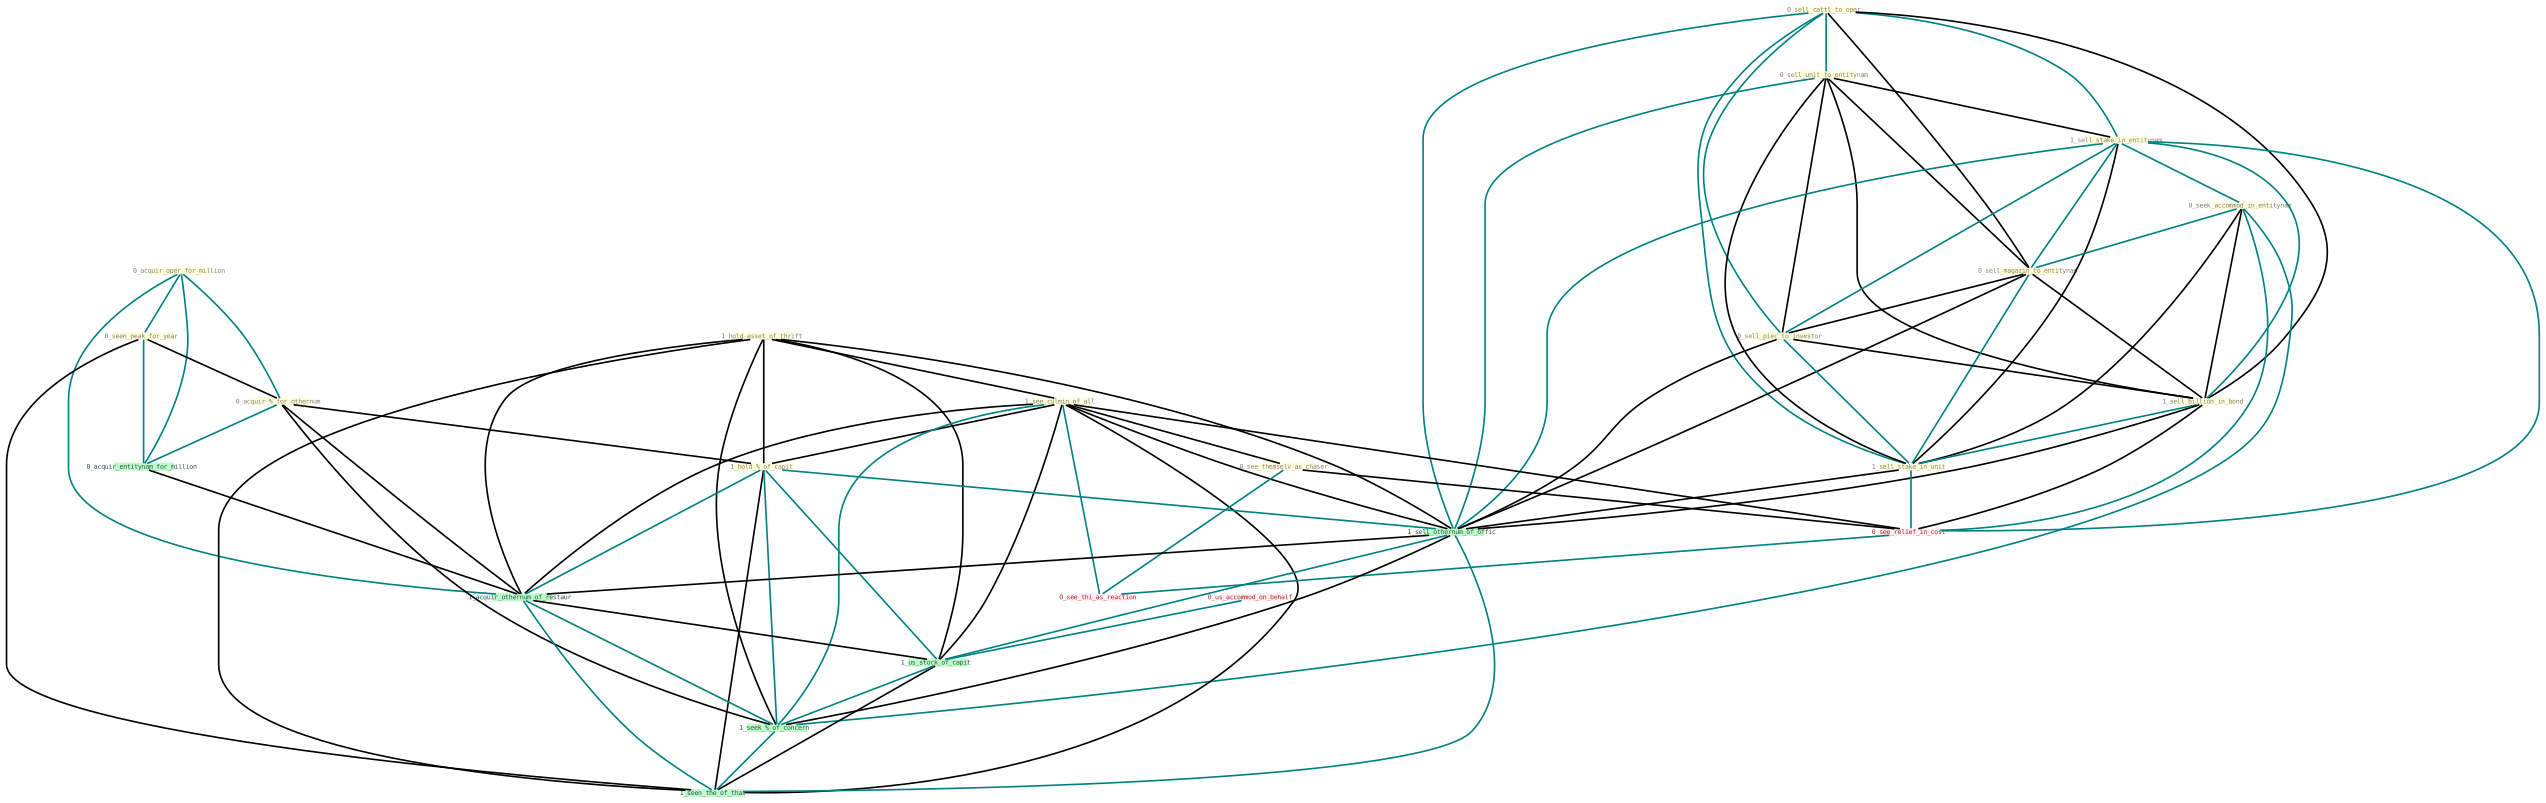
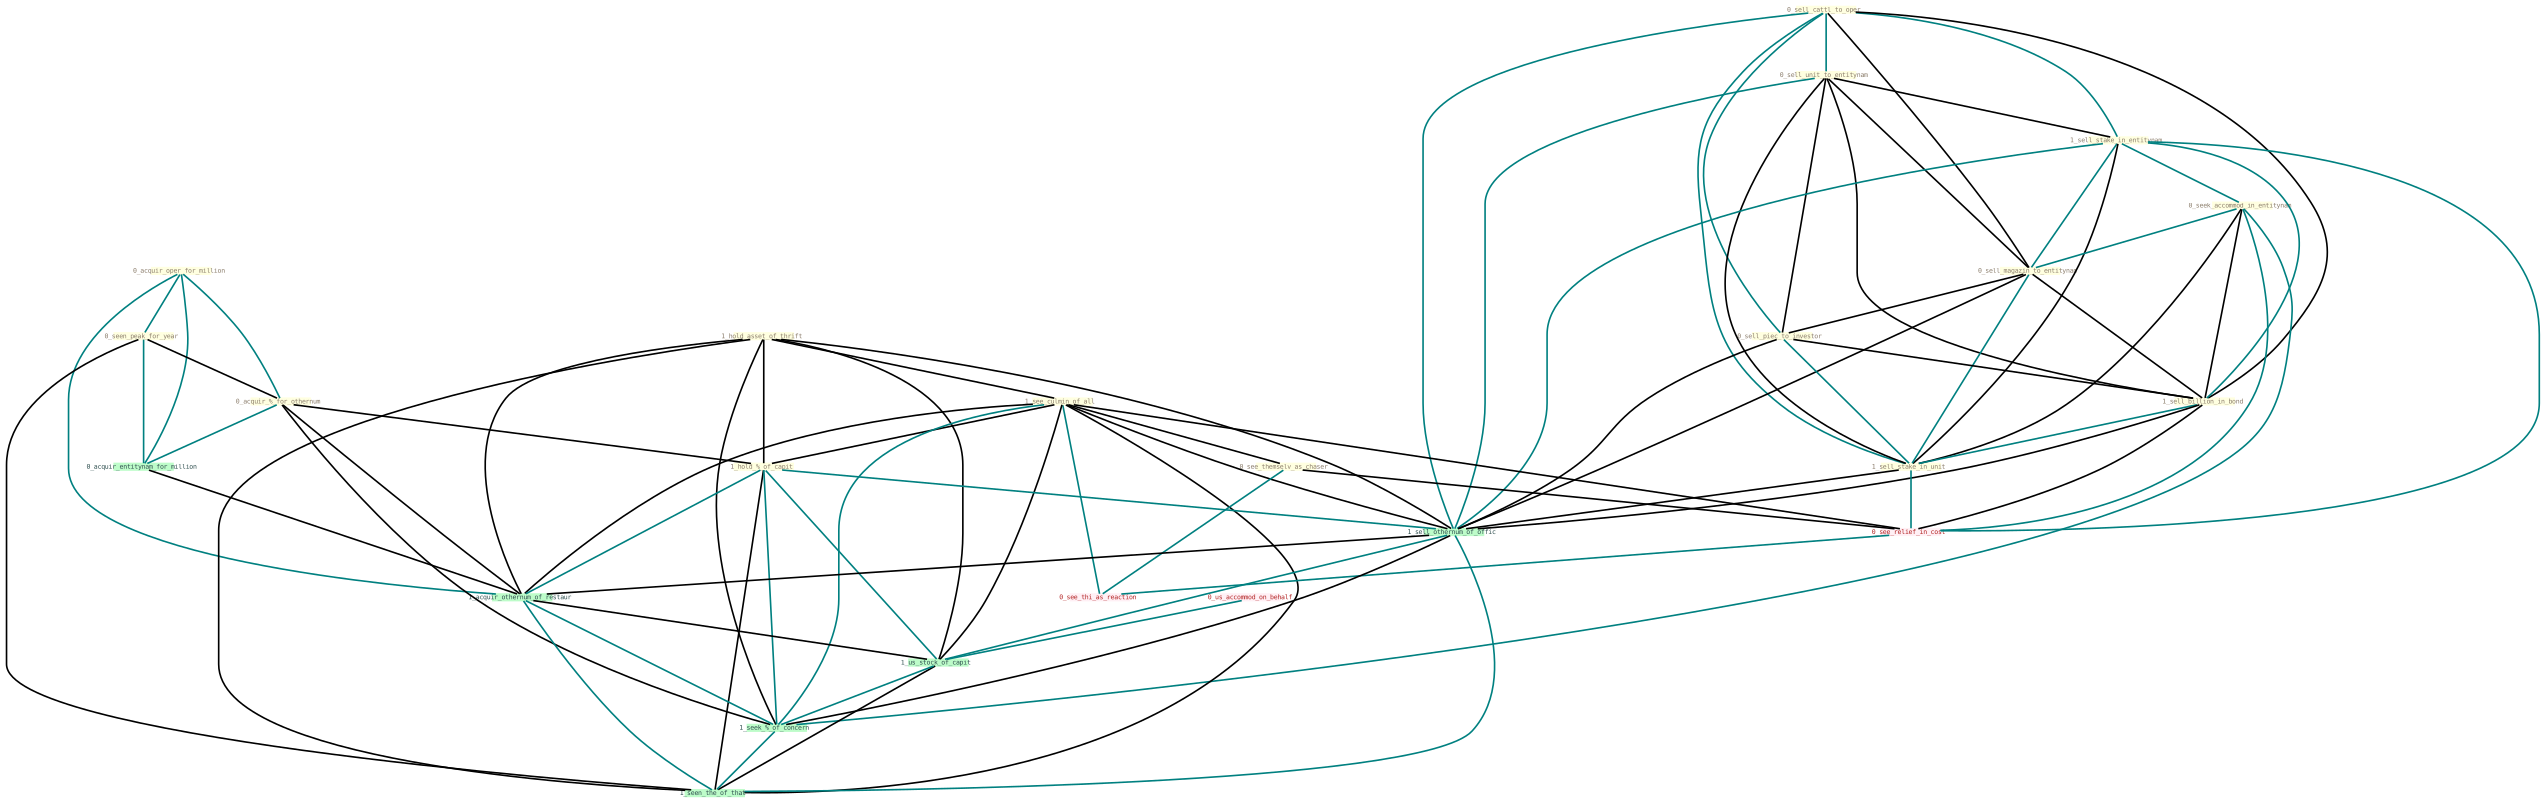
edge "1_sell_stake_in_entitynam" -- "0_sell_piec_to_investor": removed
